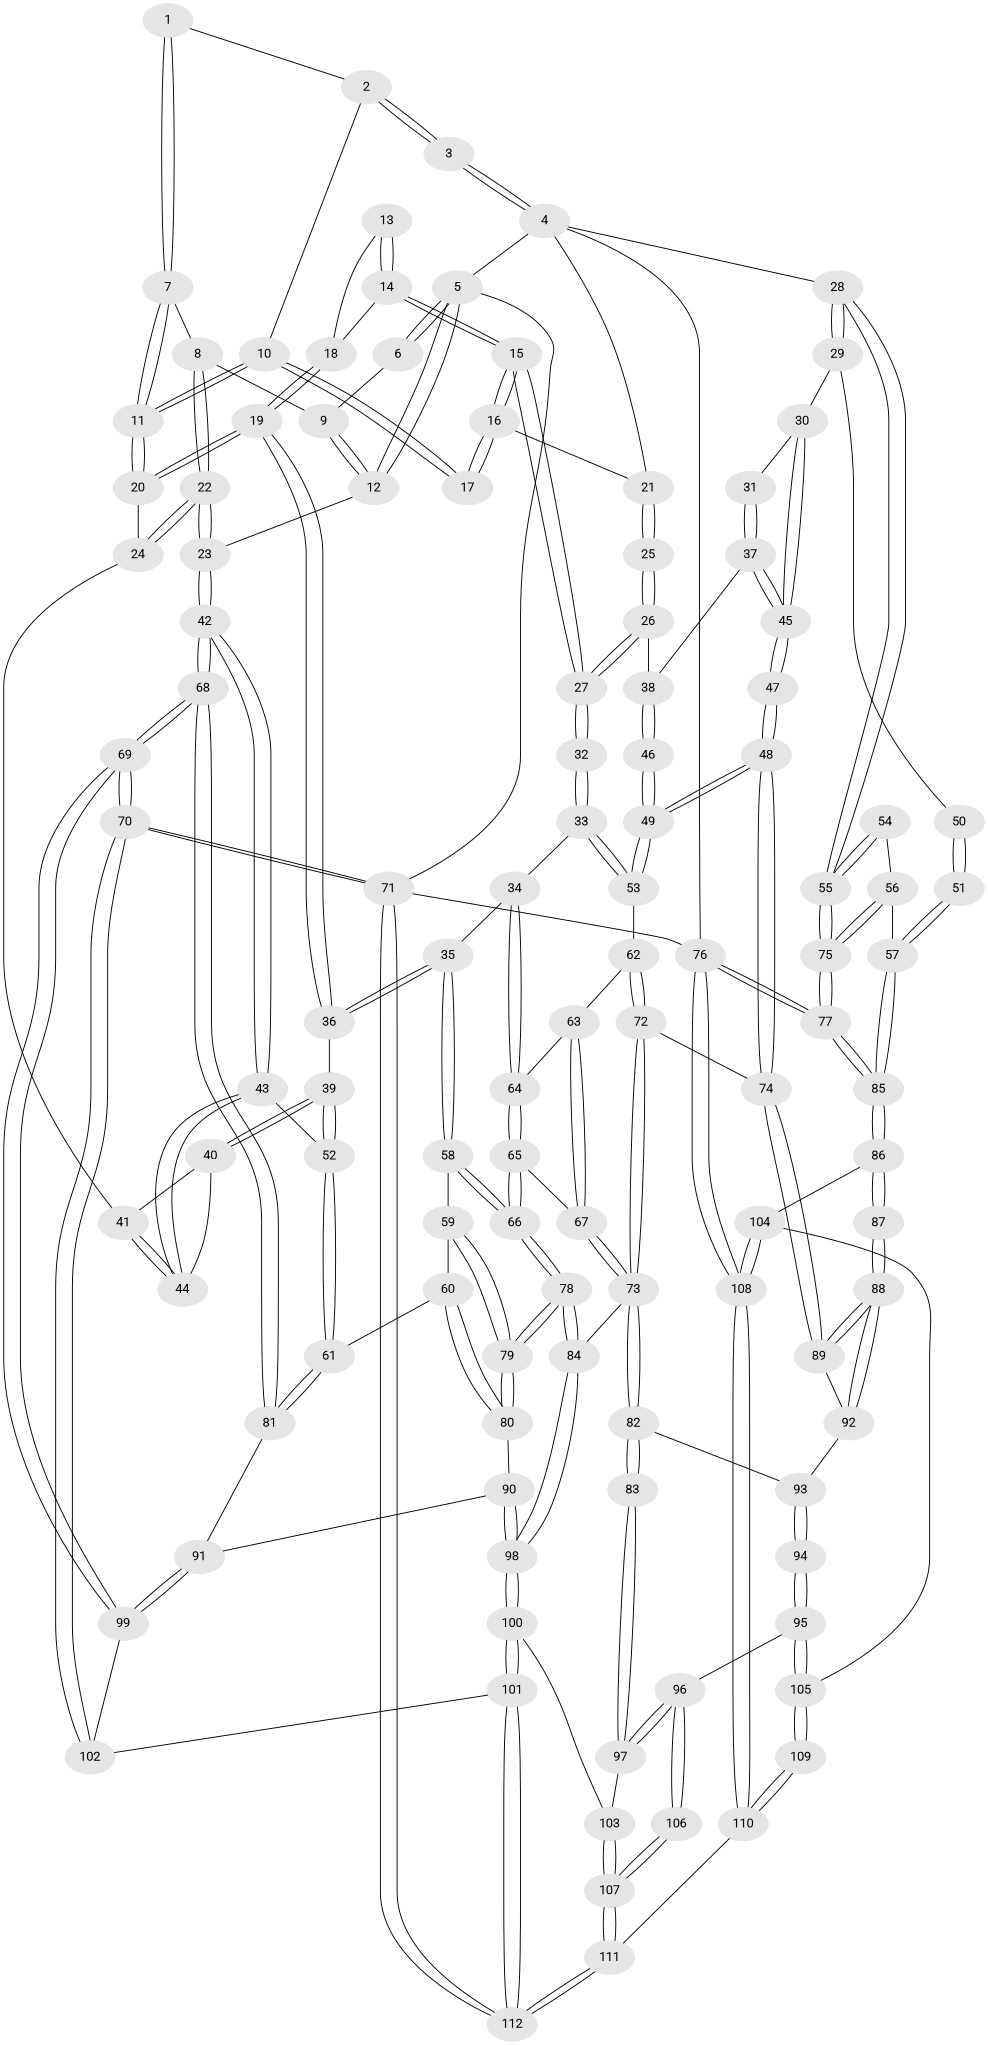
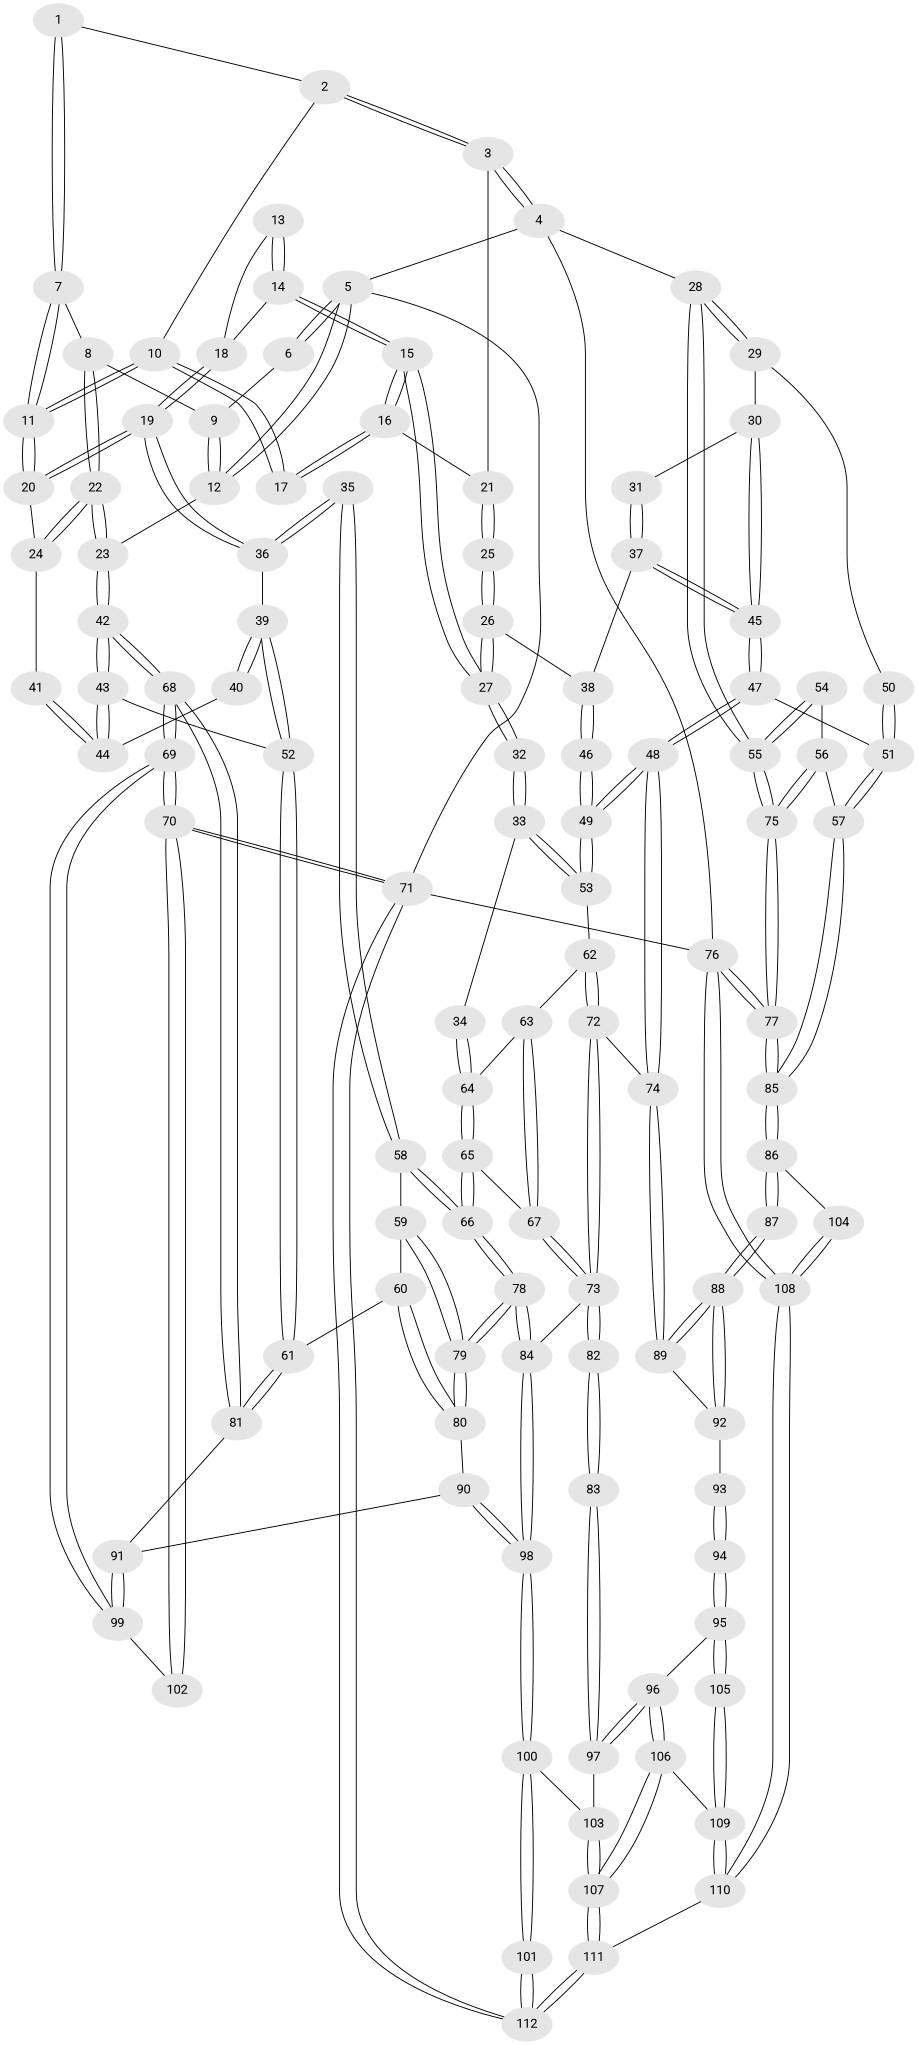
edge "4" -- "21": now "3" -- "21"
edge "47" -- "51": added
edge "34" -- "35": removed
edge "40" -- "41": removed
edge "104" -- "105": removed
edge "82" -- "93": removed
edge "101" -- "102": removed
edge "106" -- "109": added
